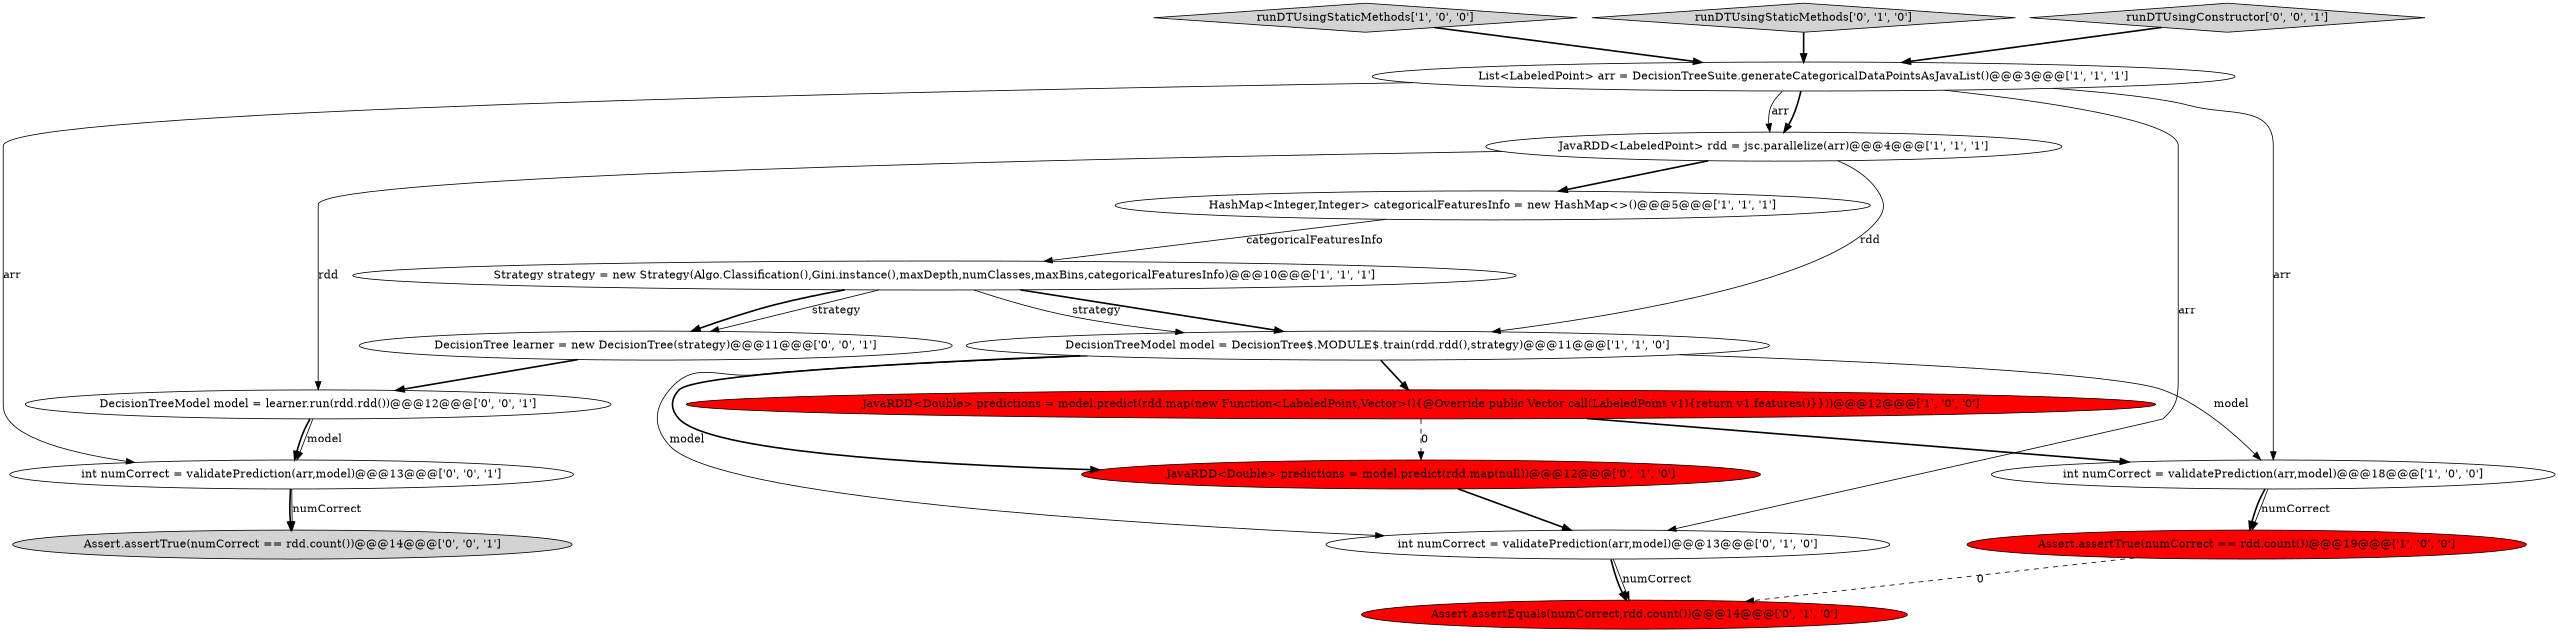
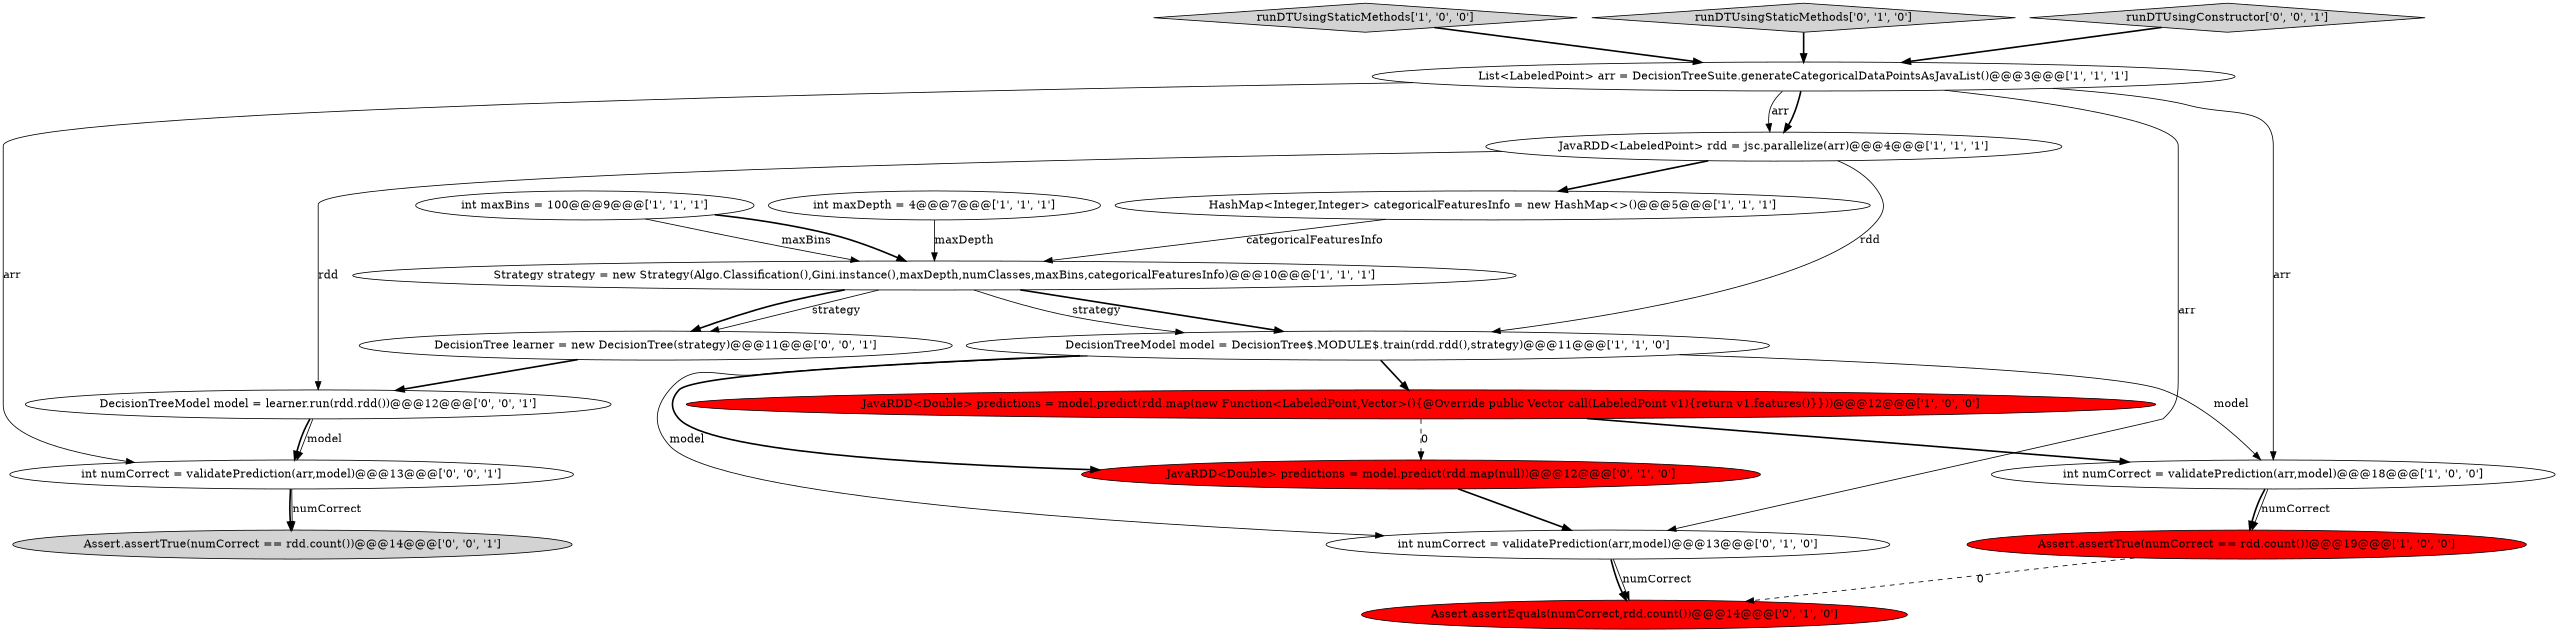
node "int maxBins = 100@@@9@@@['1', '1', '1']": added
node "int maxDepth = 4@@@7@@@['1', '1', '1']": added
